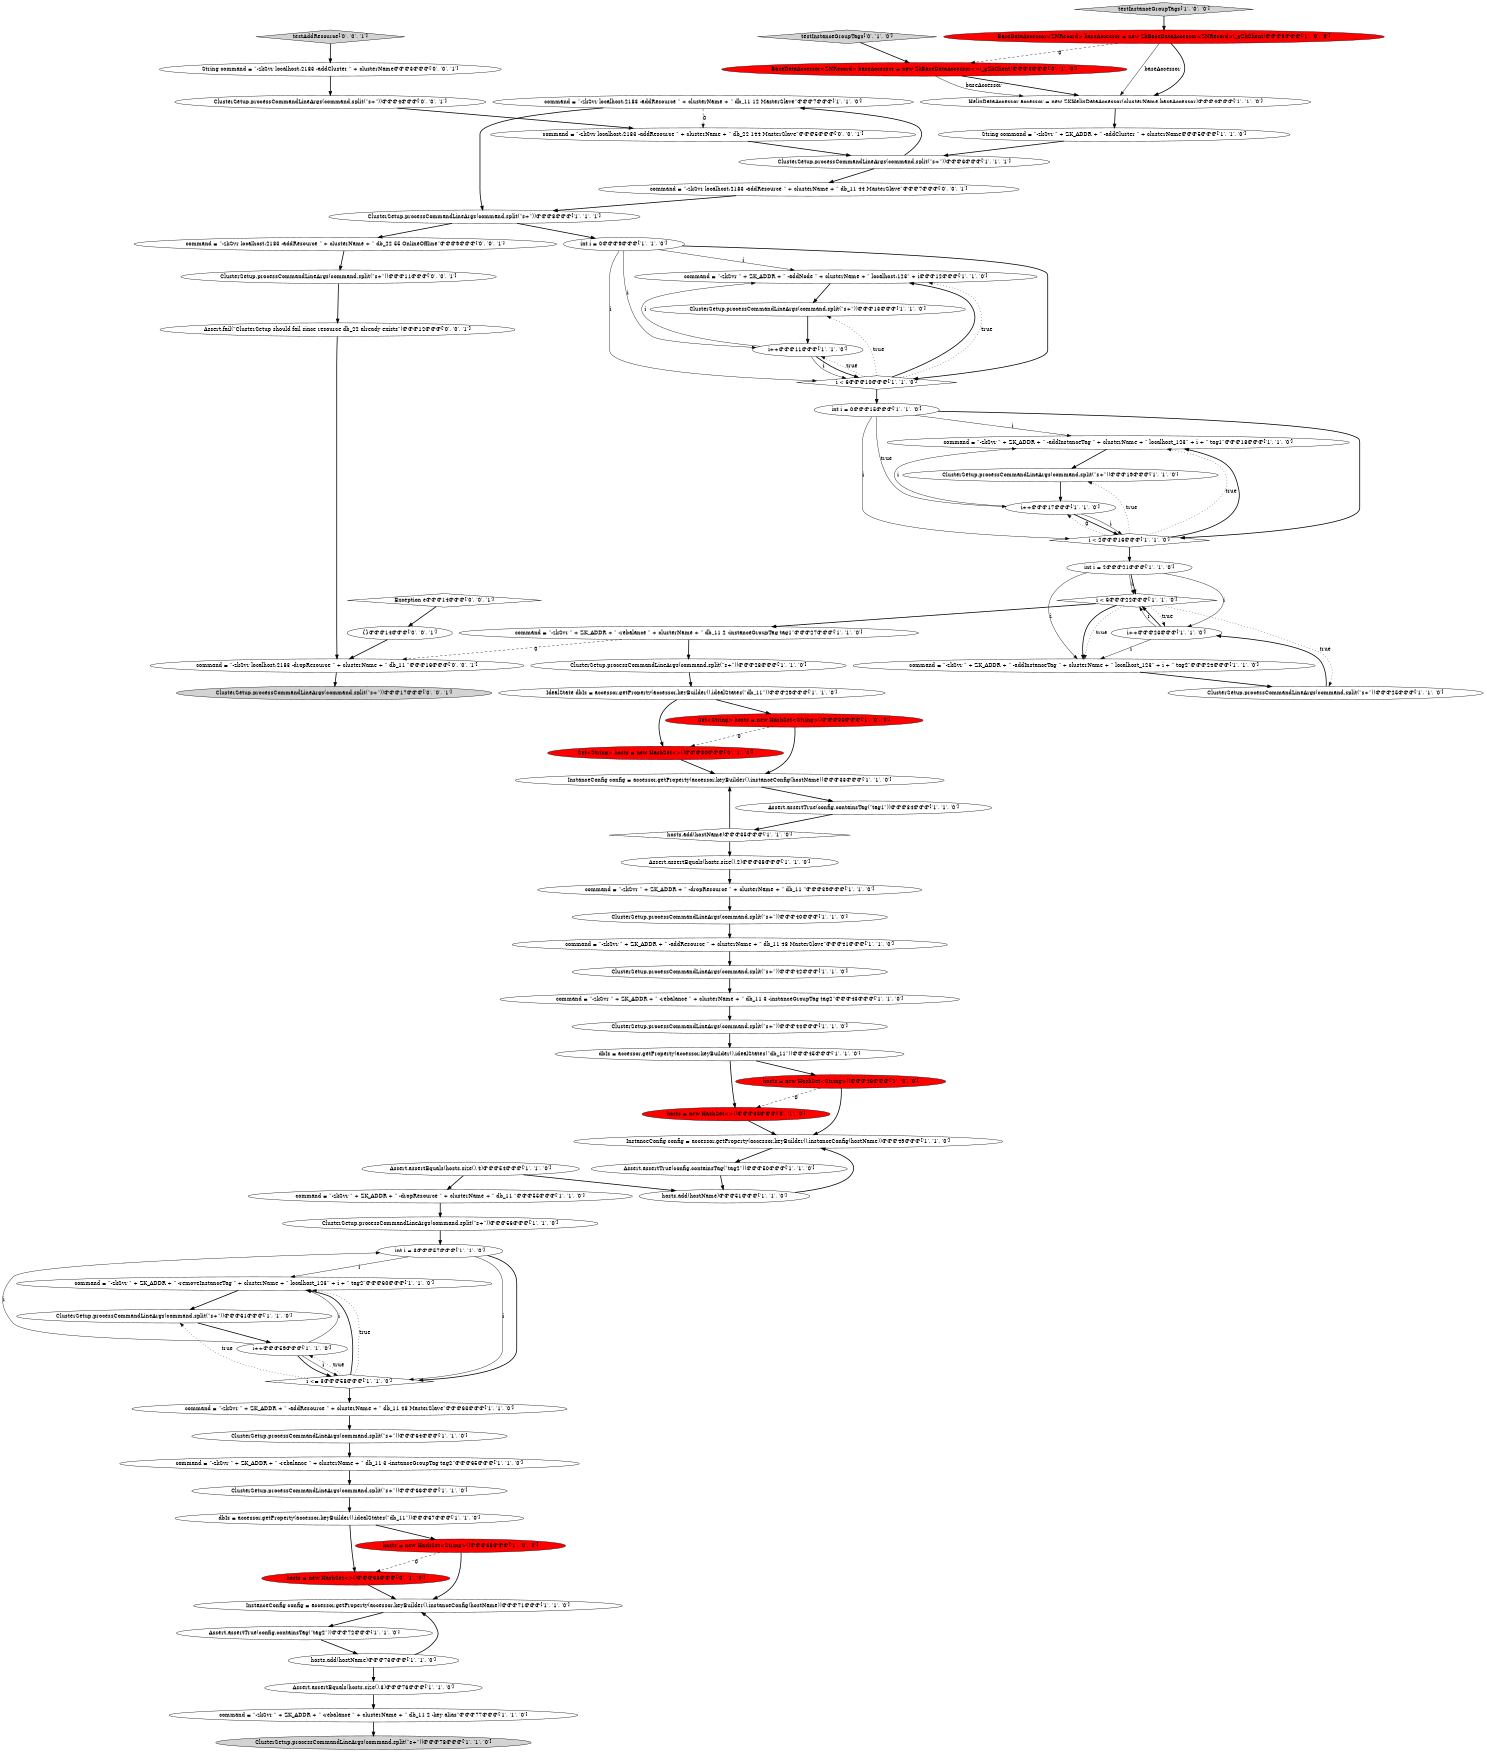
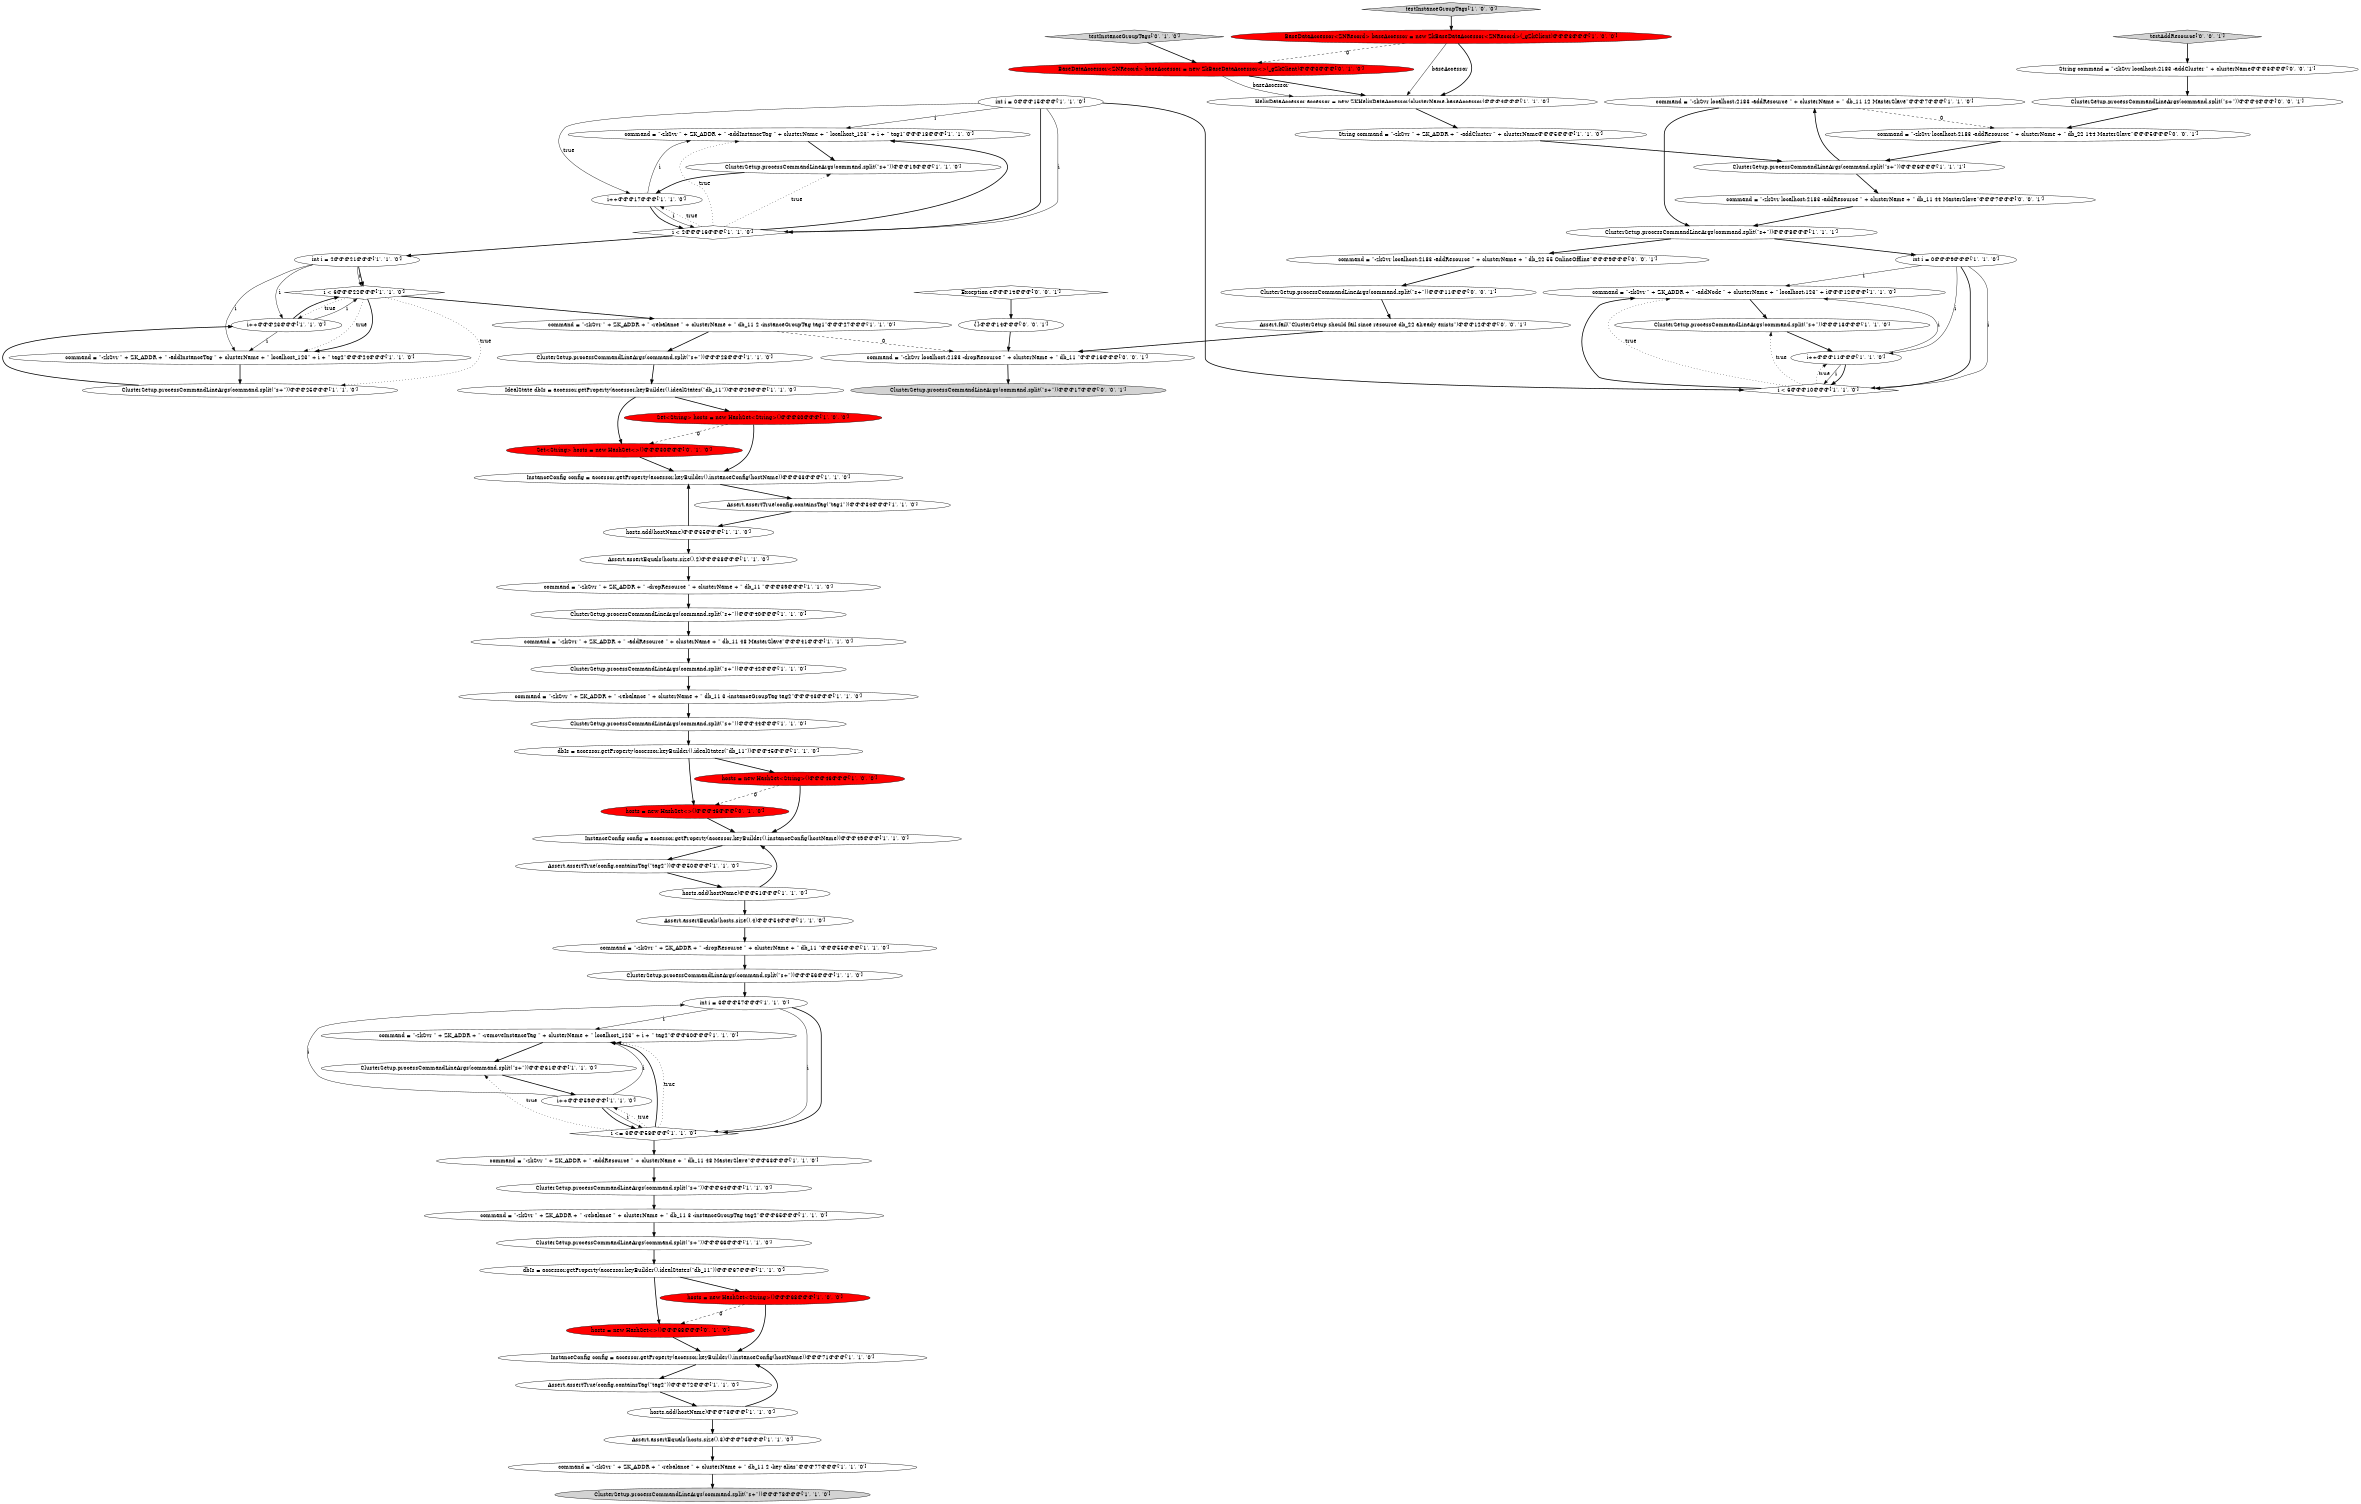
edge "i < 6@@@10@@@['1', '1', '0']" -> "int i = 0@@@15@@@['1', '1', '0']": reversed
edge "i < 2@@@16@@@['1', '1', '0']" -> "i++@@@17@@@['1', '1', '0']": label "0" -> "true"
node "hosts.add(hostName)@@@35@@@['1', '1', '0']": shape diamond -> ellipse
edge "Assert.assertEquals(hosts.size(),4)@@@54@@@['1', '1', '0']" -> "hosts.add(hostName)@@@51@@@['1', '1', '0']": reversed
